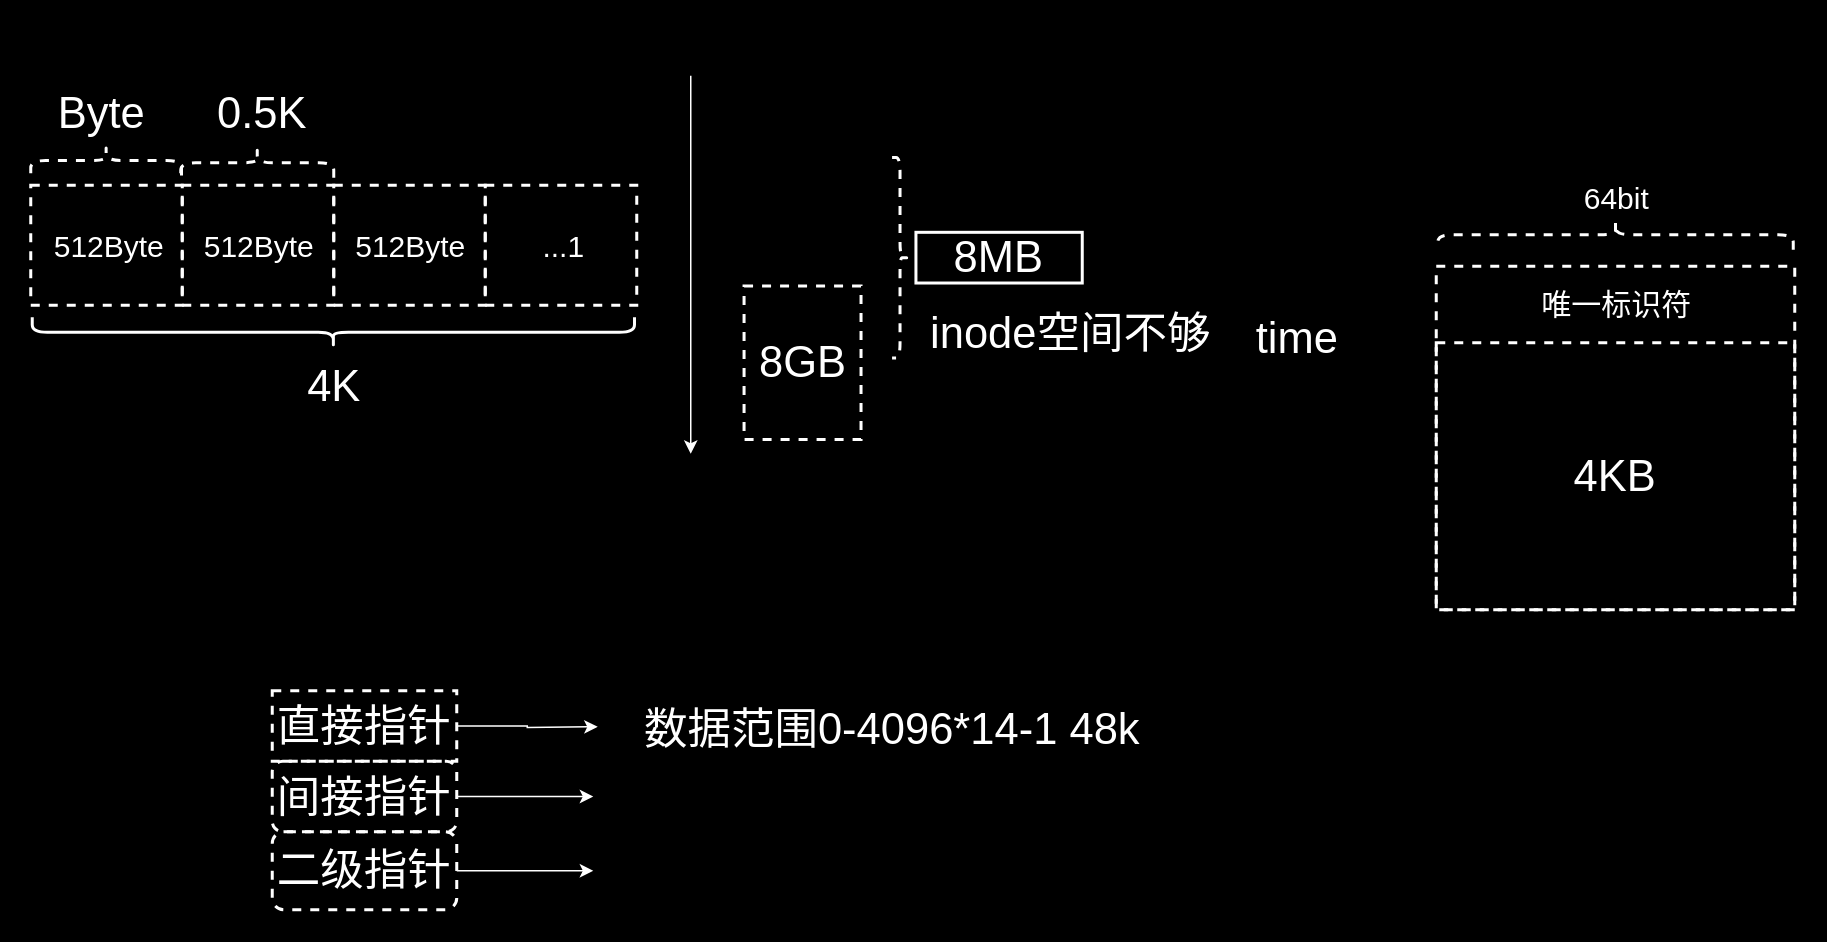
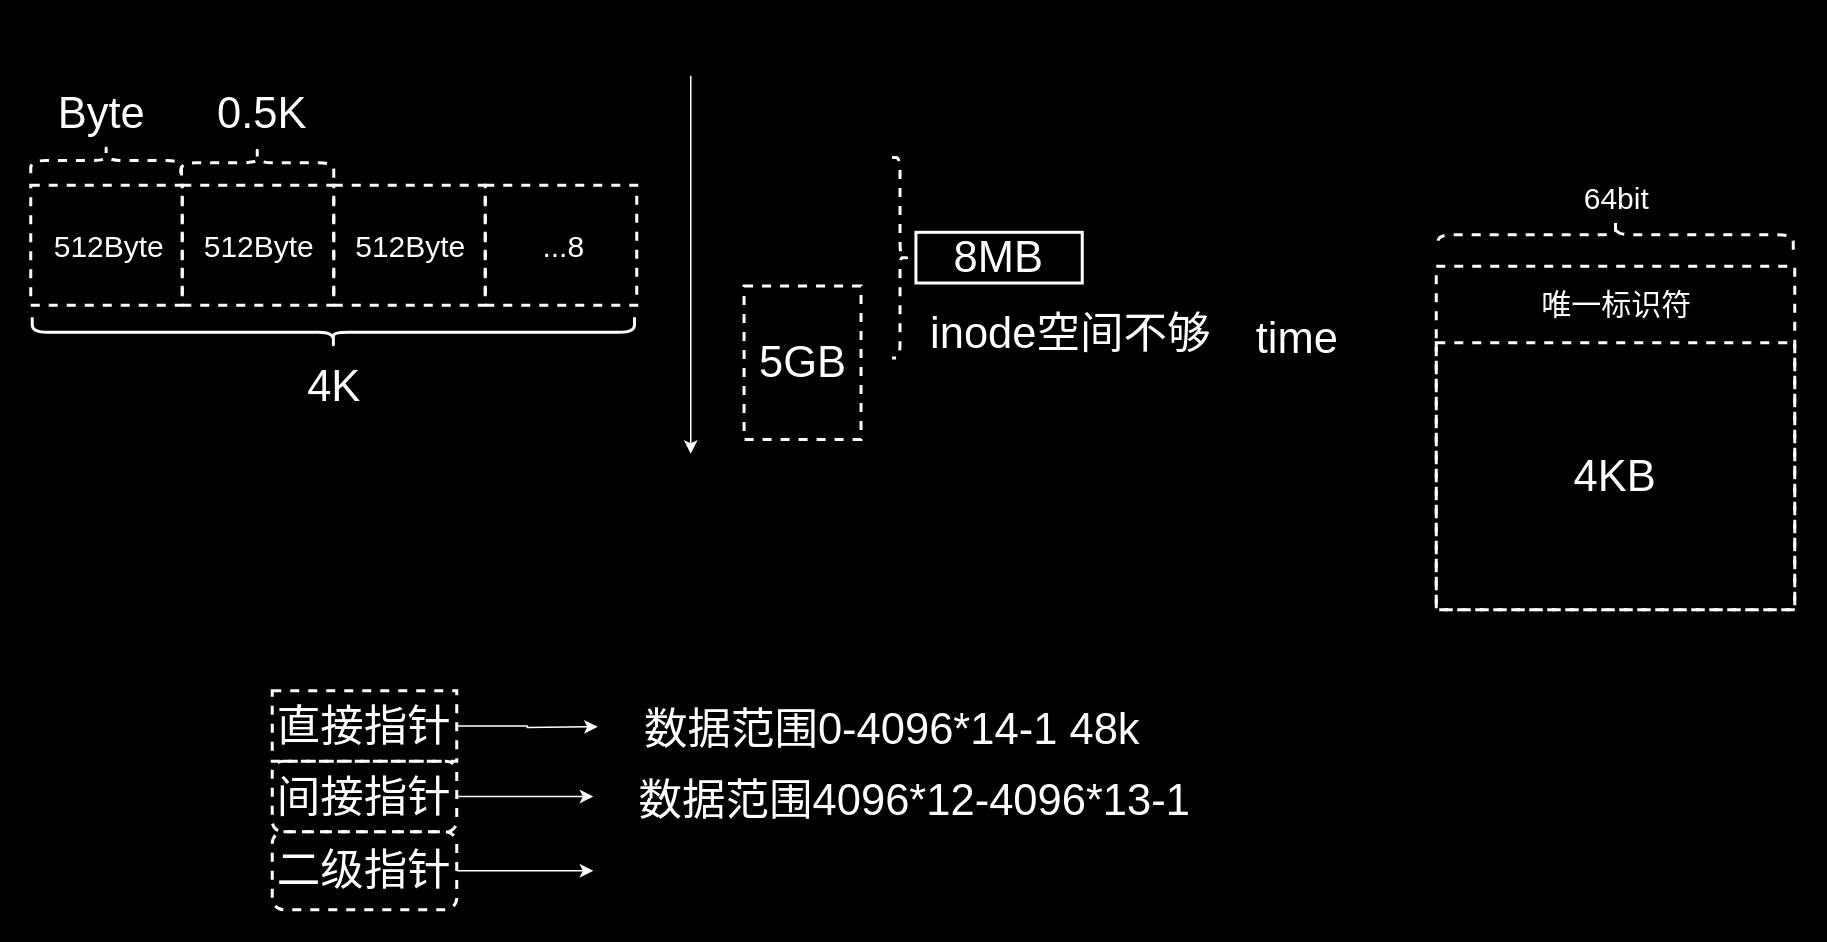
node "...1": label "...1" -> "...8"
node "8GB": label "8GB" -> "5GB"
node "数据范围4096*12-4096*13-1": added
